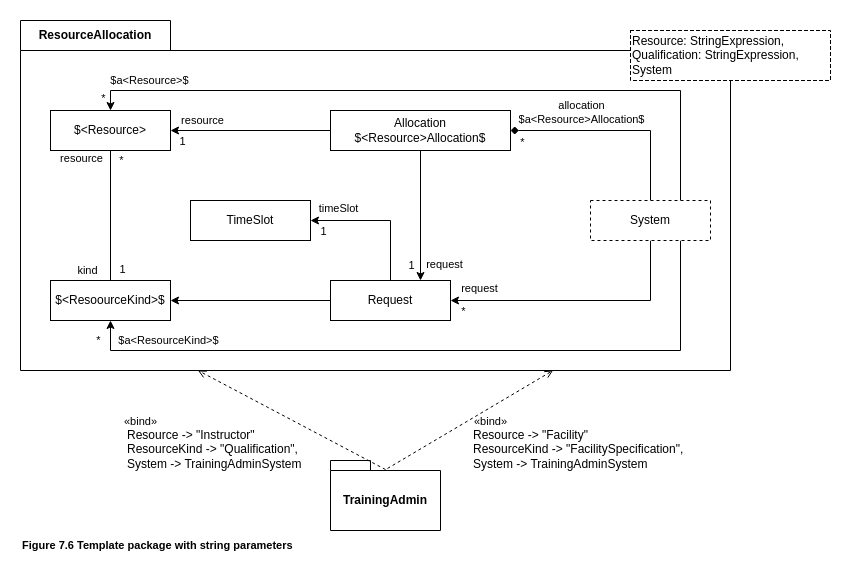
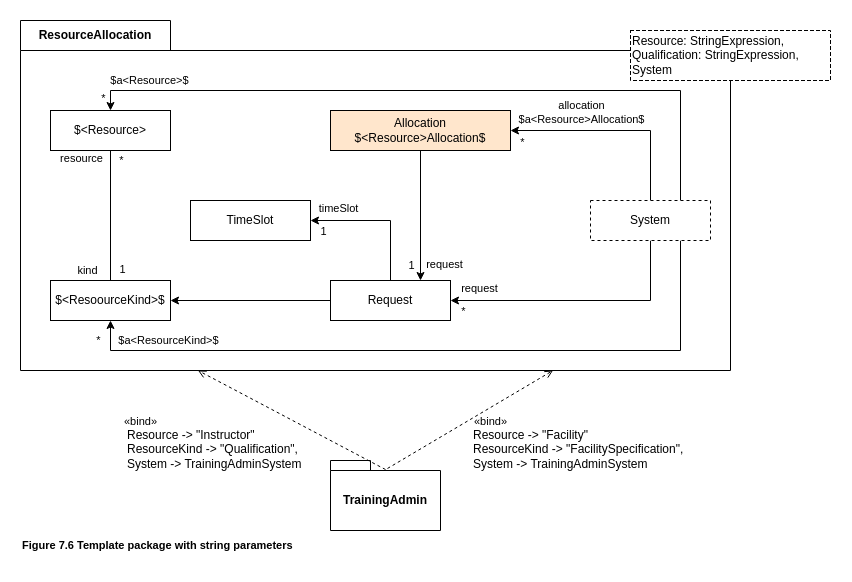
edge "Allocation $<Resource>Allocation$" -> "$<Resource>": removed, labels "1", "resource"
node "Allocation $<Resource>Allocation$": fillcolor #ffffff -> #ffe6cc
edge "System" -> "Allocation $<Resource>Allocation$": arrowhead diamond -> classic
